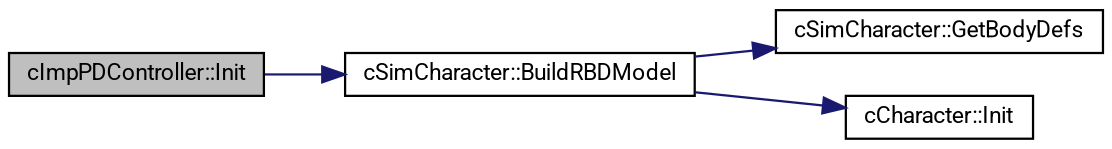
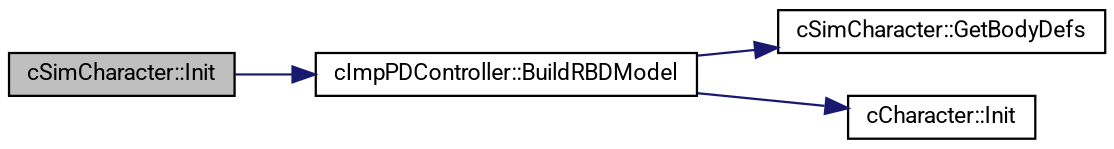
node "cImpPDController::Init": label "cImpPDController::Init" -> "cSimCharacter::Init"
node "cSimCharacter::BuildRBDModel": label "cSimCharacter::BuildRBDModel" -> "cImpPDController::BuildRBDModel"
